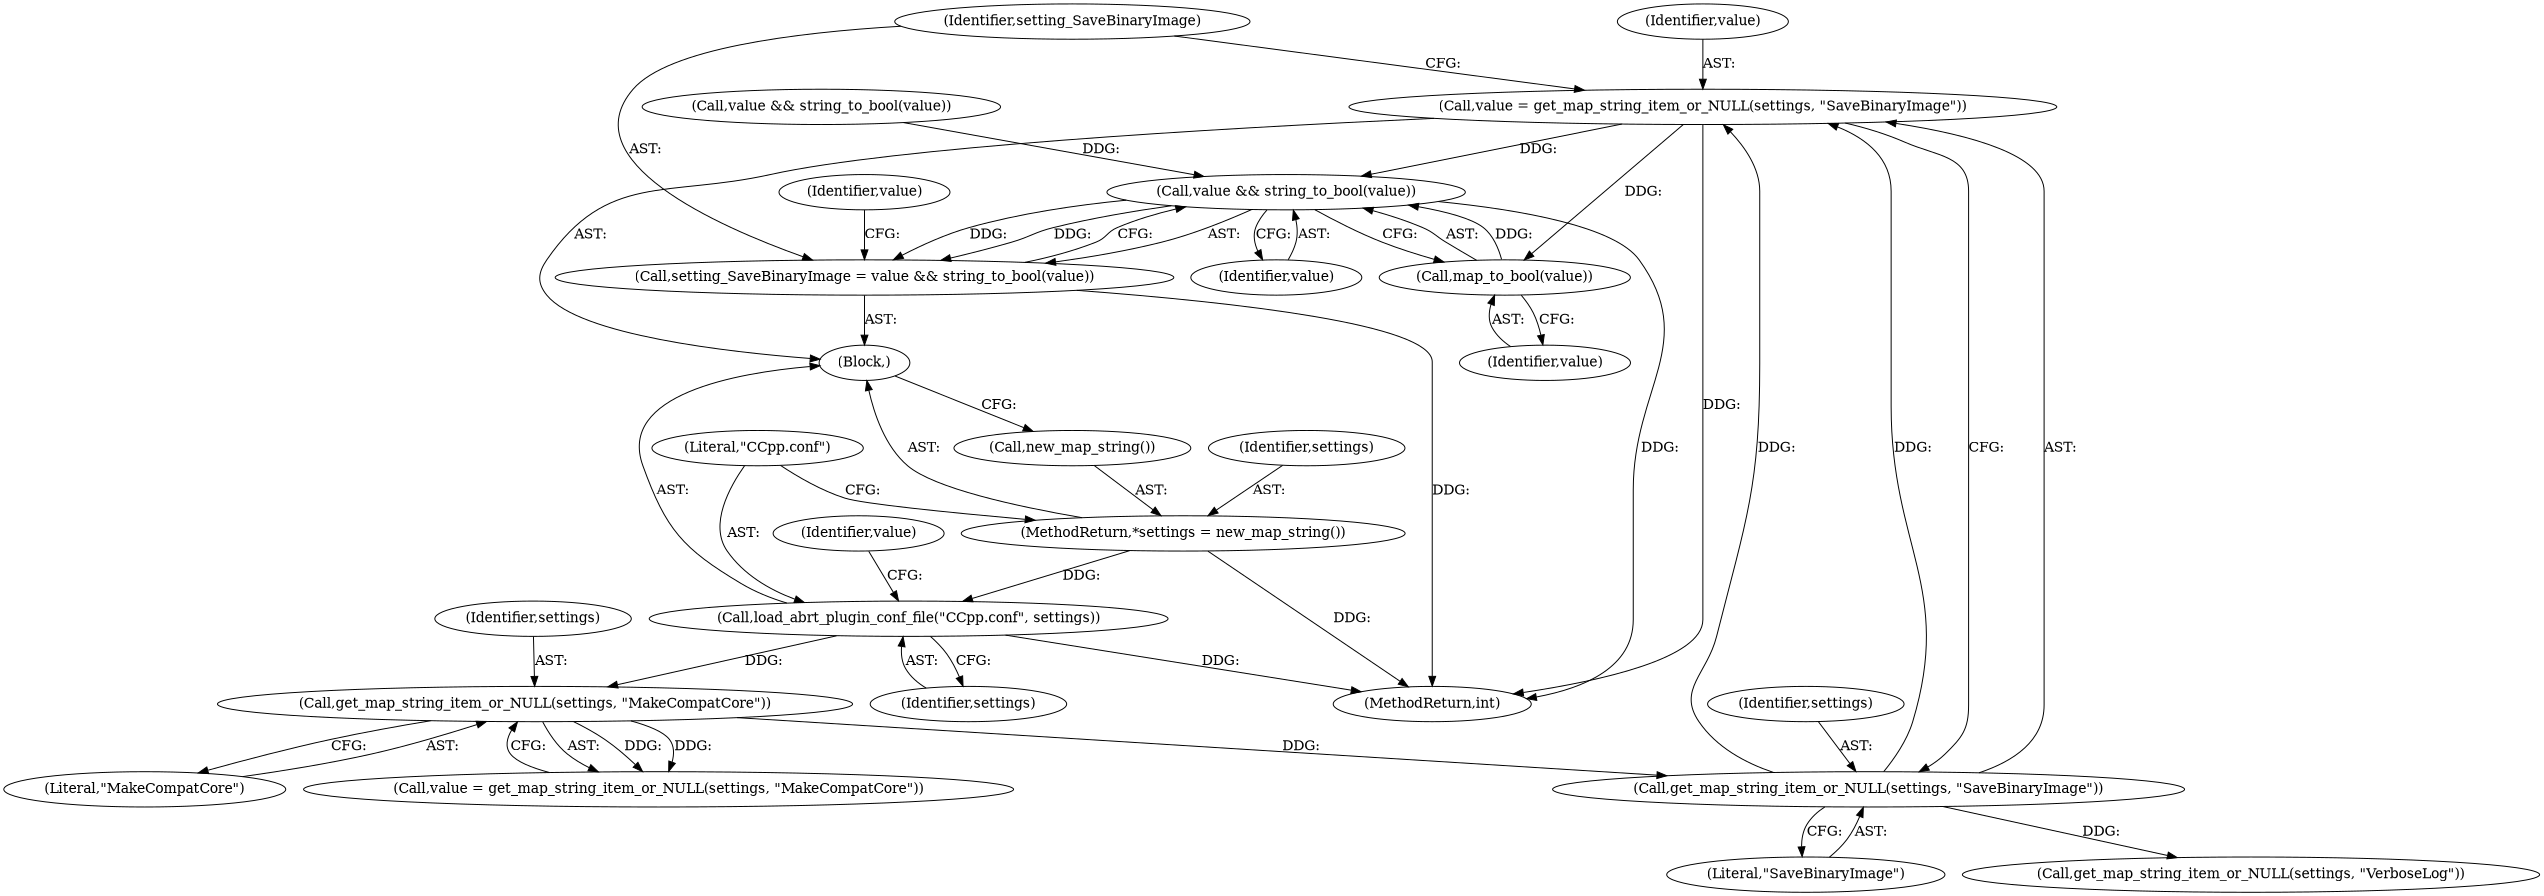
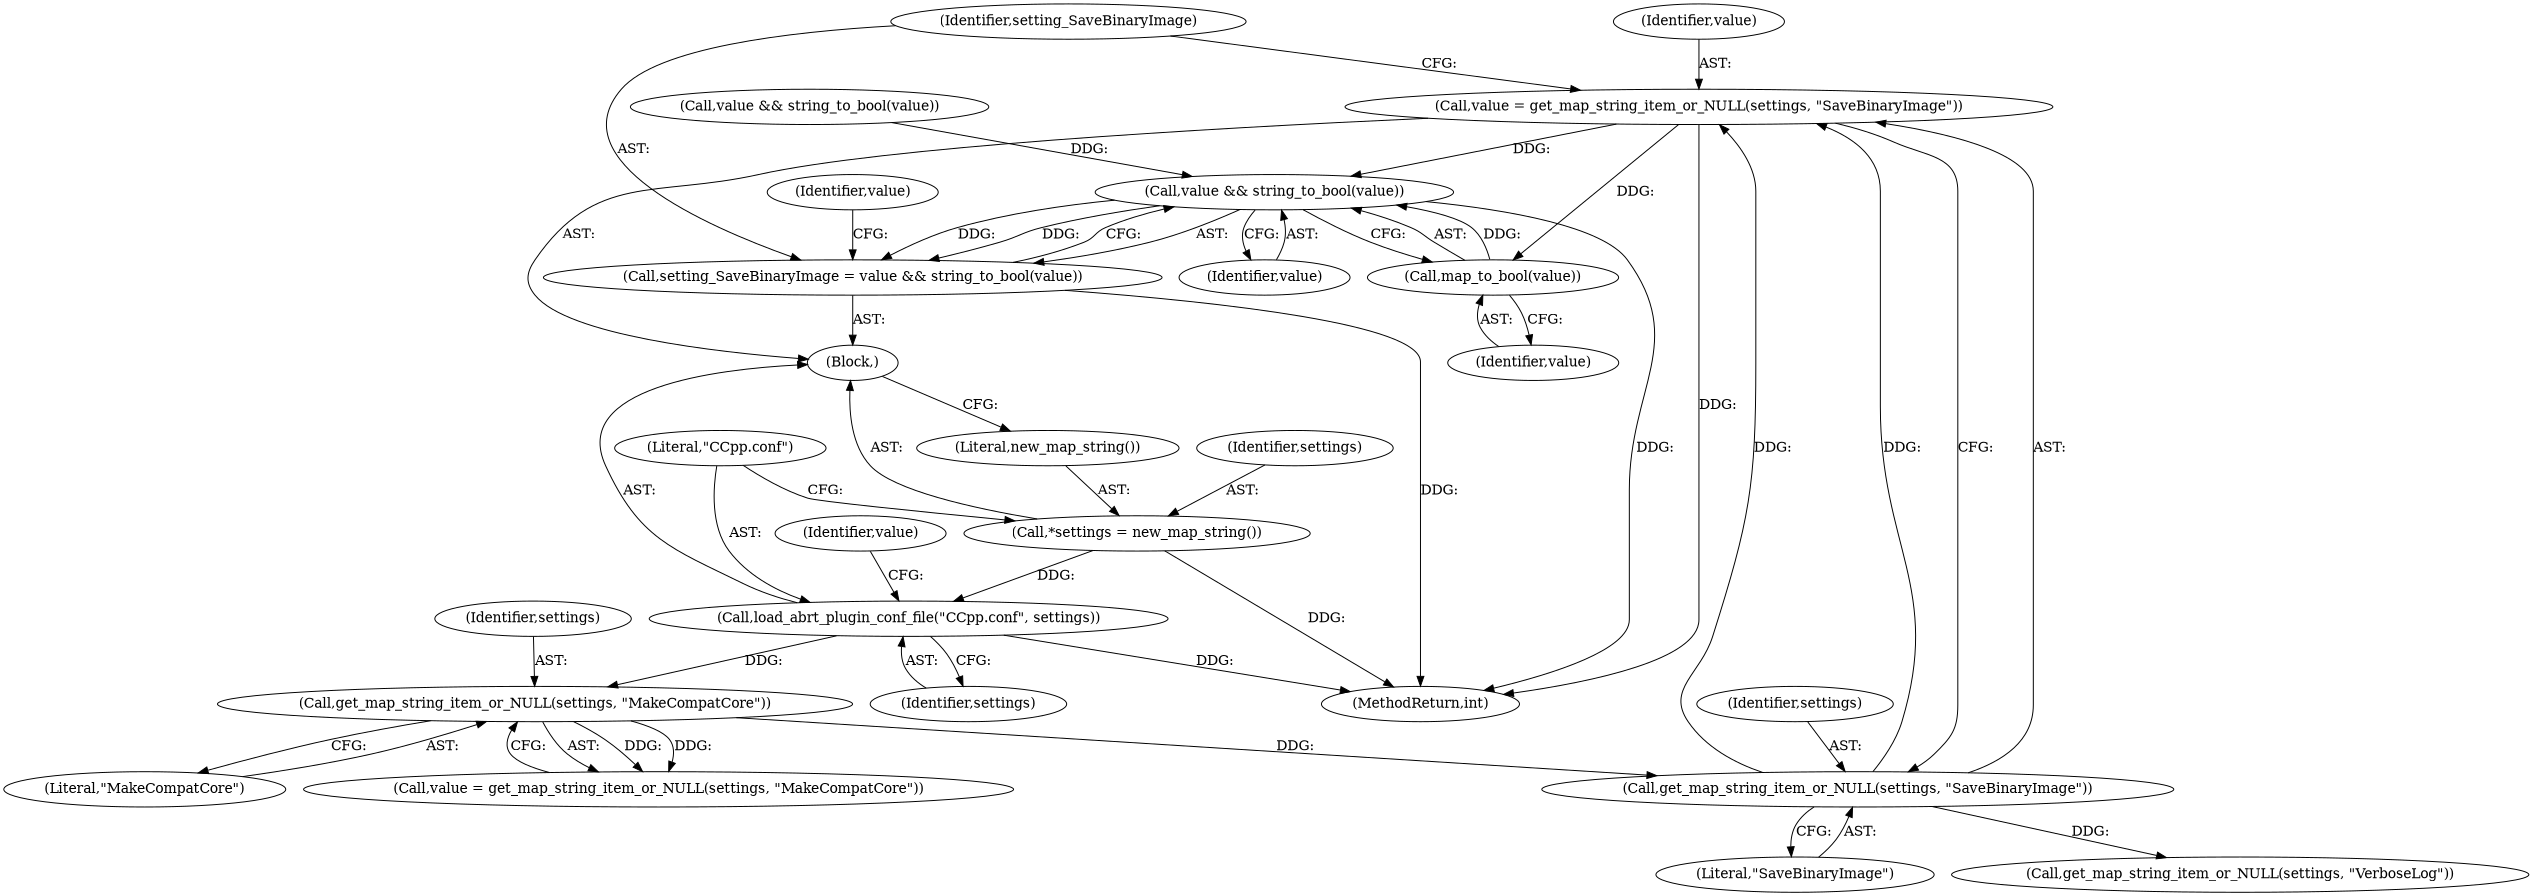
node "(Call,new_map_string())": label "(Call,new_map_string())" -> "(Literal,new_map_string())"
node "(MethodReturn,*settings = new_map_string())": label "(MethodReturn,*settings = new_map_string())" -> "(Call,*settings = new_map_string())"
